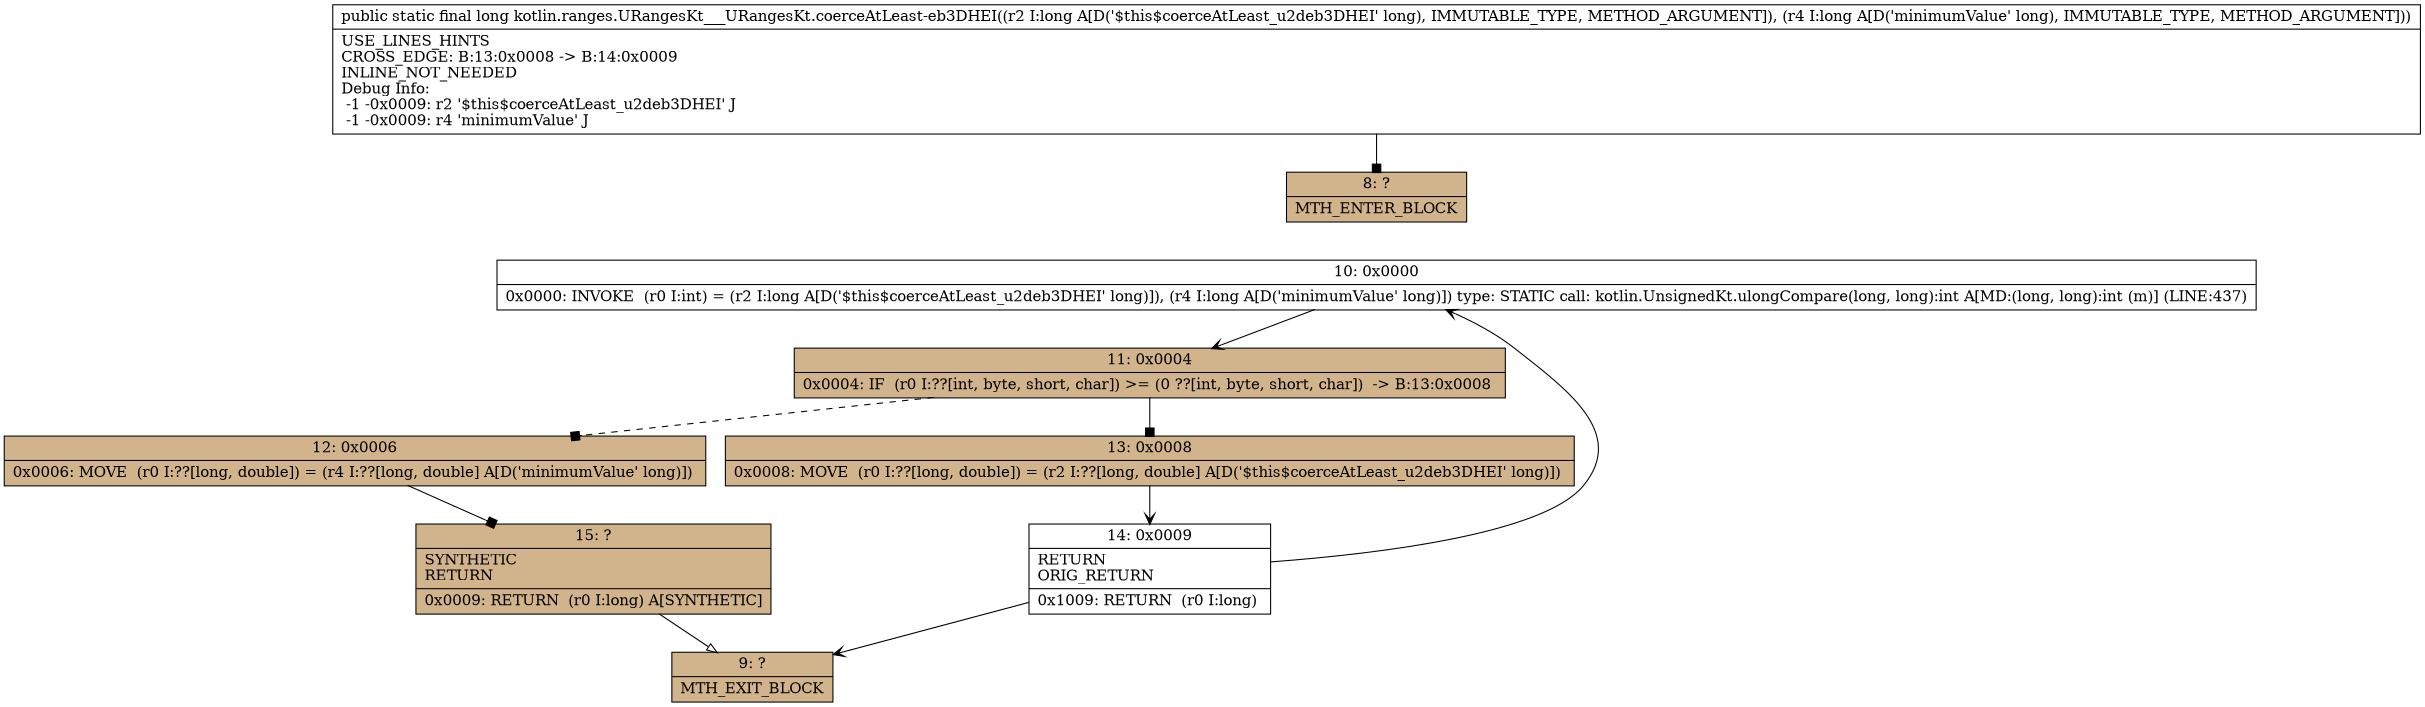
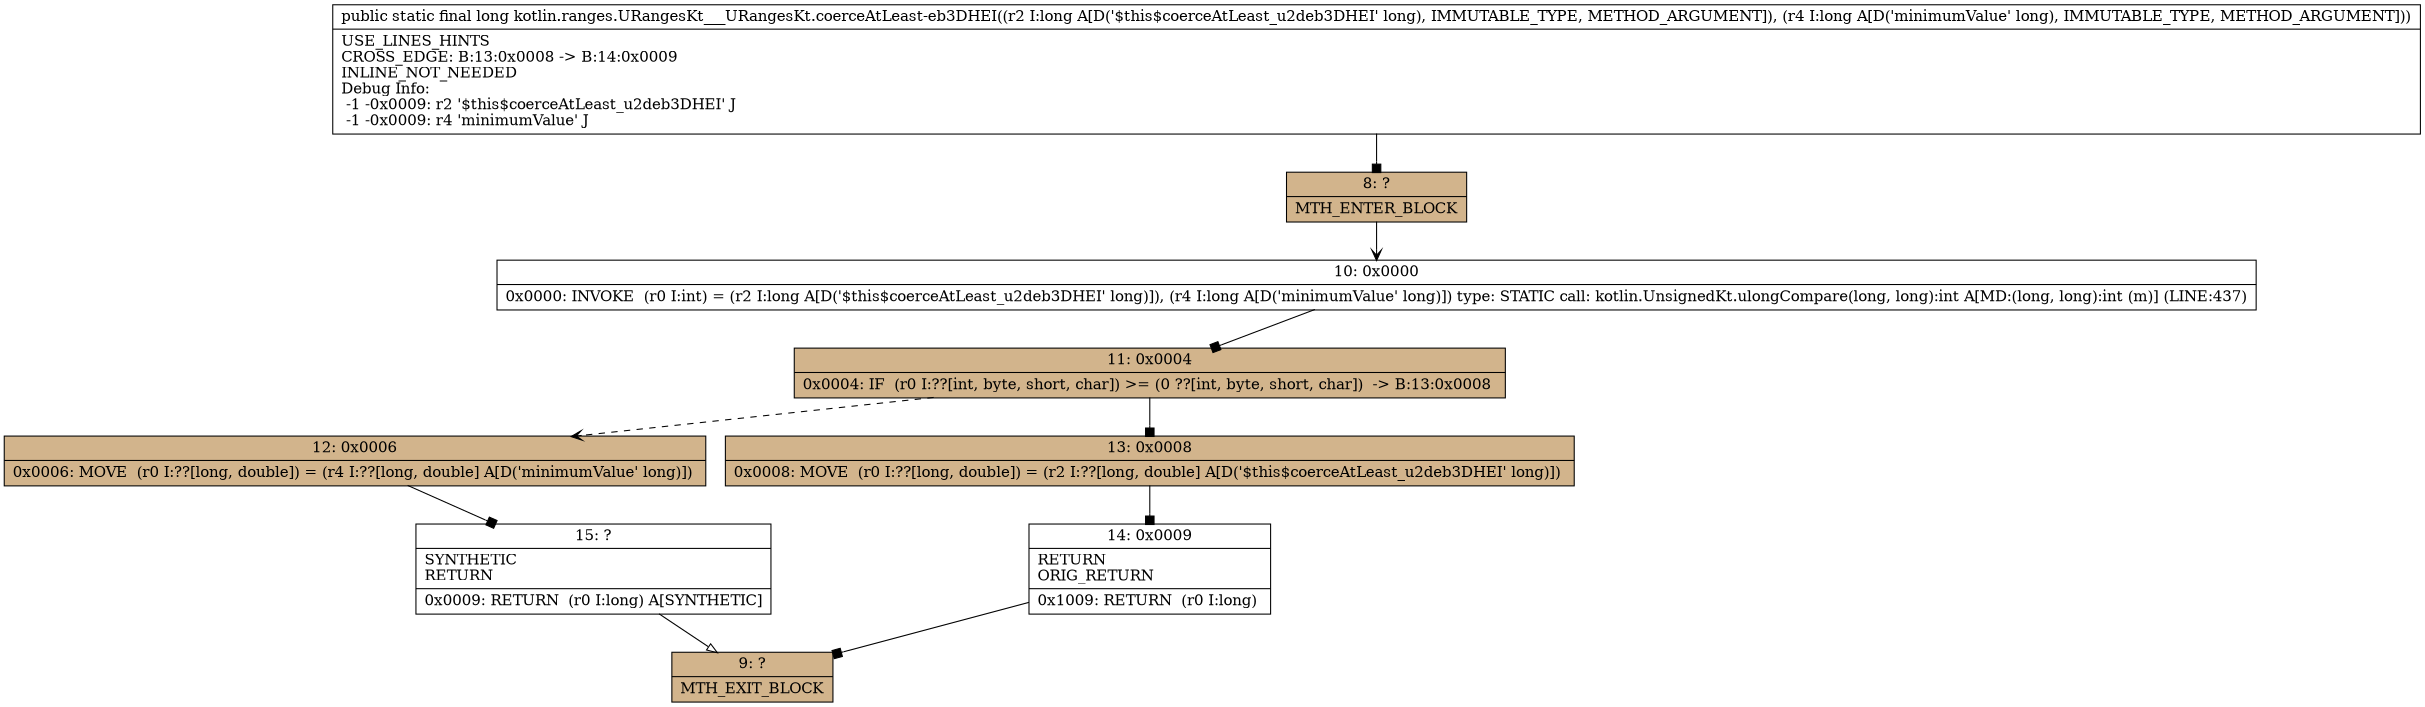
edge "10: 0x0000" -> "11: 0x0004": arrowhead vee -> box
edge "11: 0x0004" -> "12: 0x0006": arrowhead box -> vee
edge "13: 0x0008" -> "14: 0x0009": arrowhead vee -> box
edge "14: 0x0009" -> "10: 0x0000": now "8: ?" -> "10: 0x0000"
node "15: ?": fillcolor tan -> white
edge "14: 0x0009" -> "9: ?": arrowhead vee -> box
